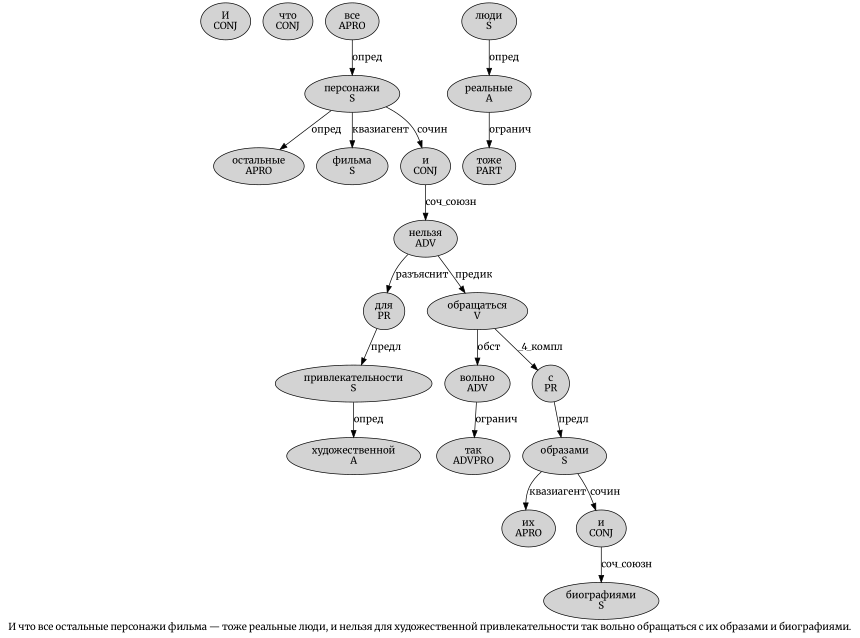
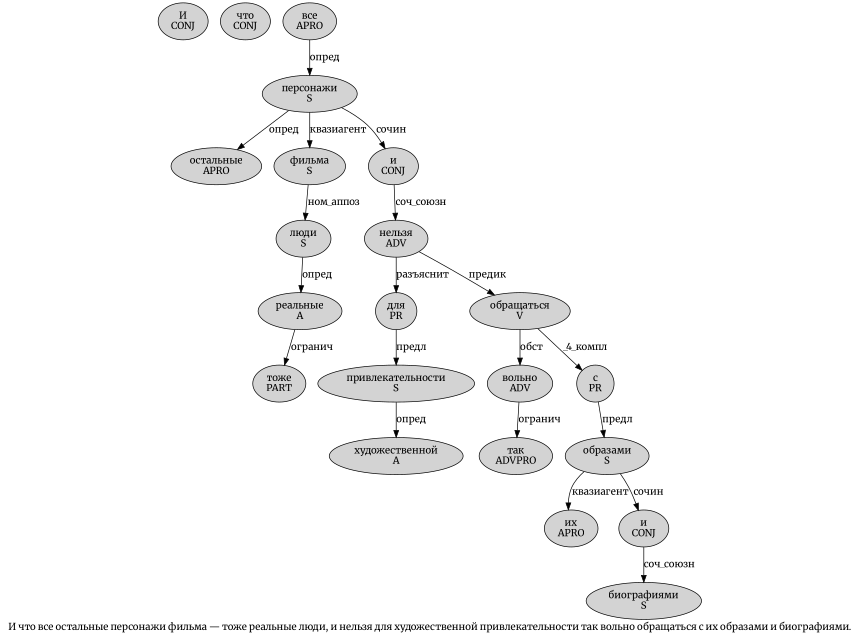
edge "фильма S" -> "люди S": added, label "ном_аппоз"
